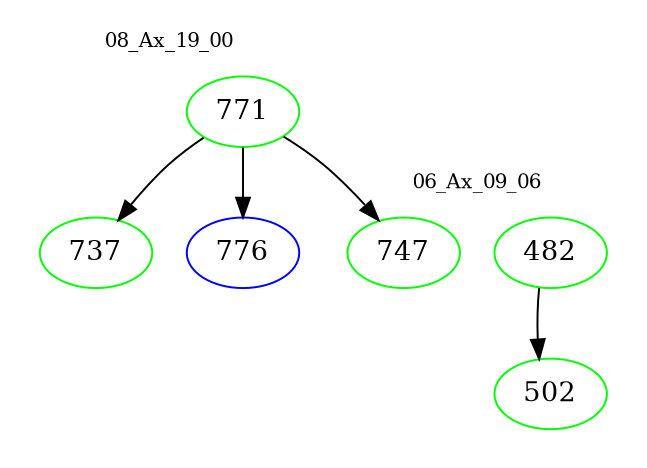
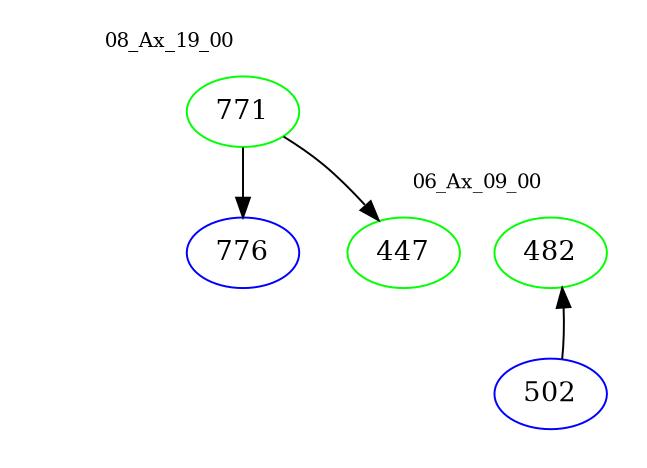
cluster "06_Ax_09_06": label "06_Ax_09_06" -> "06_Ax_09_00"
node "737": removed
node "747": label "747" -> "447"
edge "482" -> "502": reversed
node "502": color green -> blue
